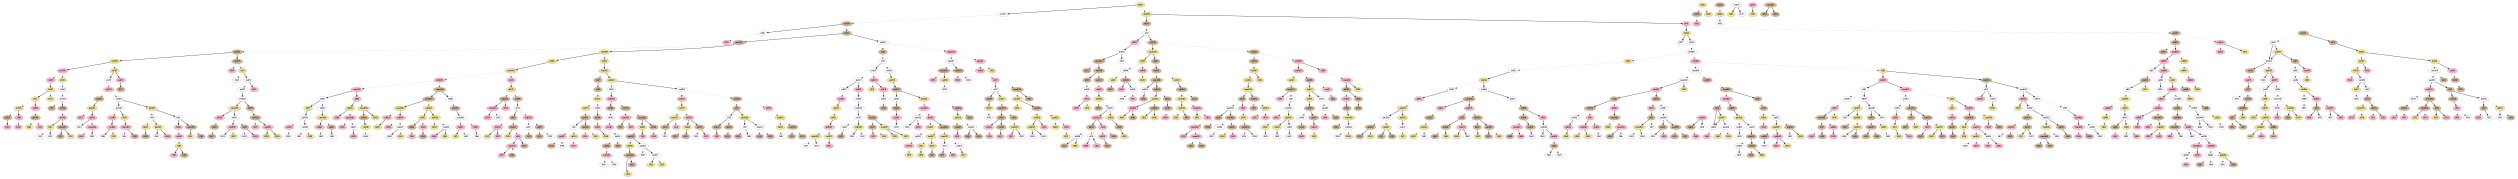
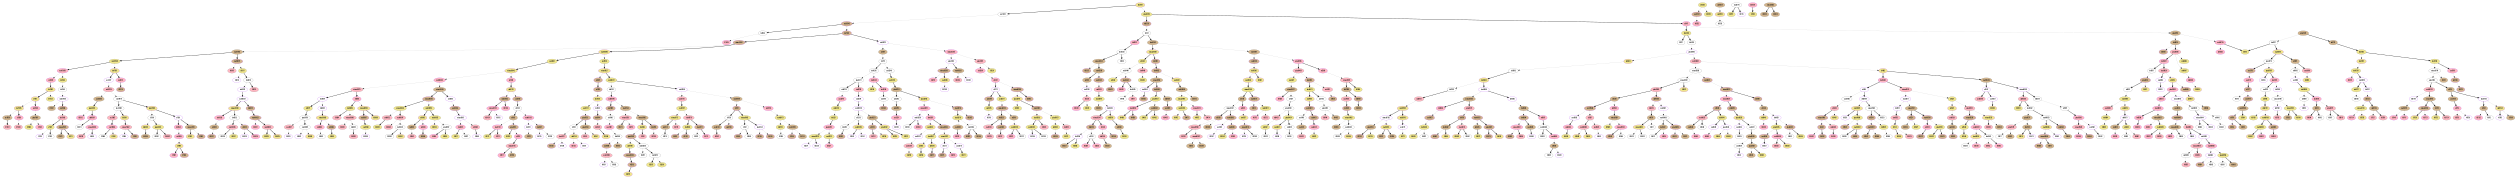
edge "div8771" -> "plus8774": now "div8771" -> "X8772"
edge "sin8886" -> "sin8887": now "plus8826" -> "sin8887"
node "X8739": removed
edge "e8527" -> "plus8532": style bold -> dotted
edge "e8636" -> "sin8645": now "e8636" -> "mult8637"
node "ln8842": fillcolor khaki -> white
edge "plus8279" -> "cos8280": reversed
edge "plus8673" -> "X8674": style dotted -> bold
node "X8087": fillcolor white -> khaki
node "X8125": fillcolor tan -> white
node "X8160": removed
node "X8309": added
edge "X8355" -> "e8353": reversed
node "X8119": removed
node "X8136": added
edge "X8118" -> "minus8116": reversed
edge "X8857" -> "sin8856": reversed
edge "minus8200" -> "X8201": now "X8202" -> "X8201"
